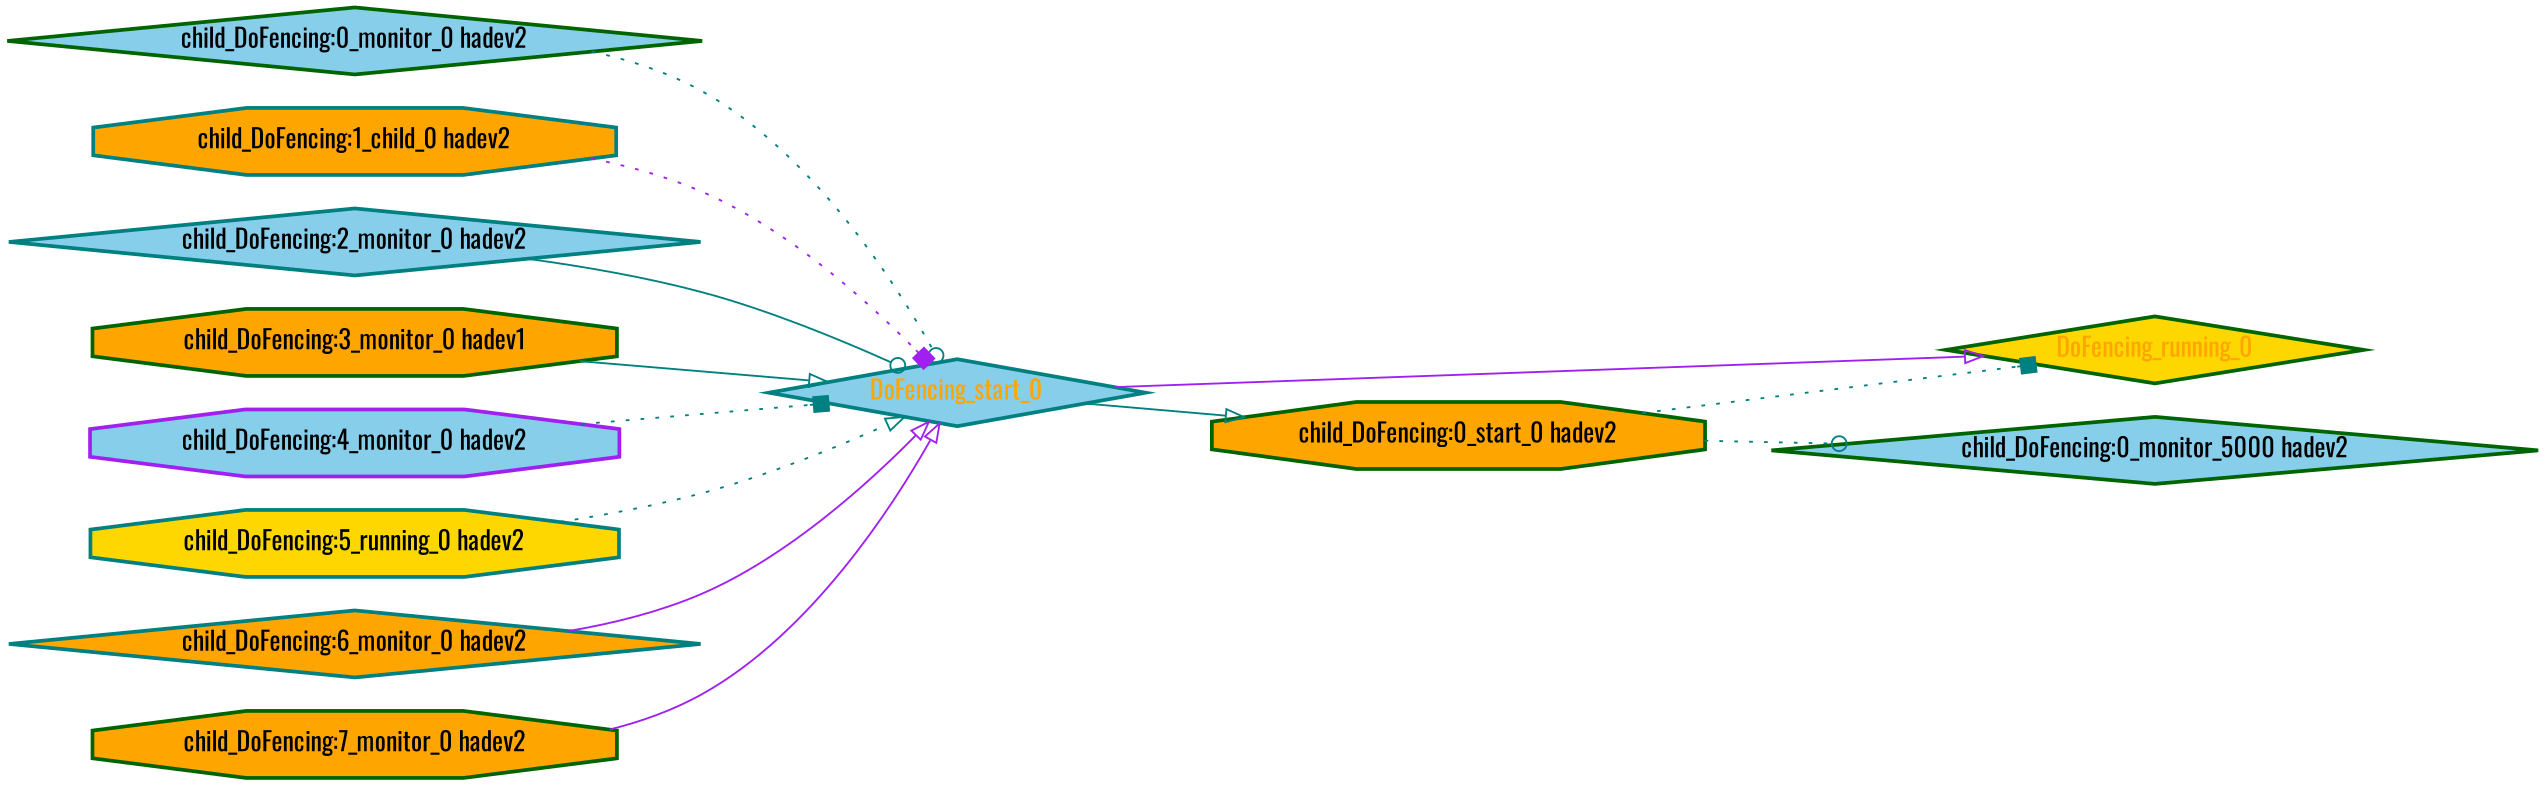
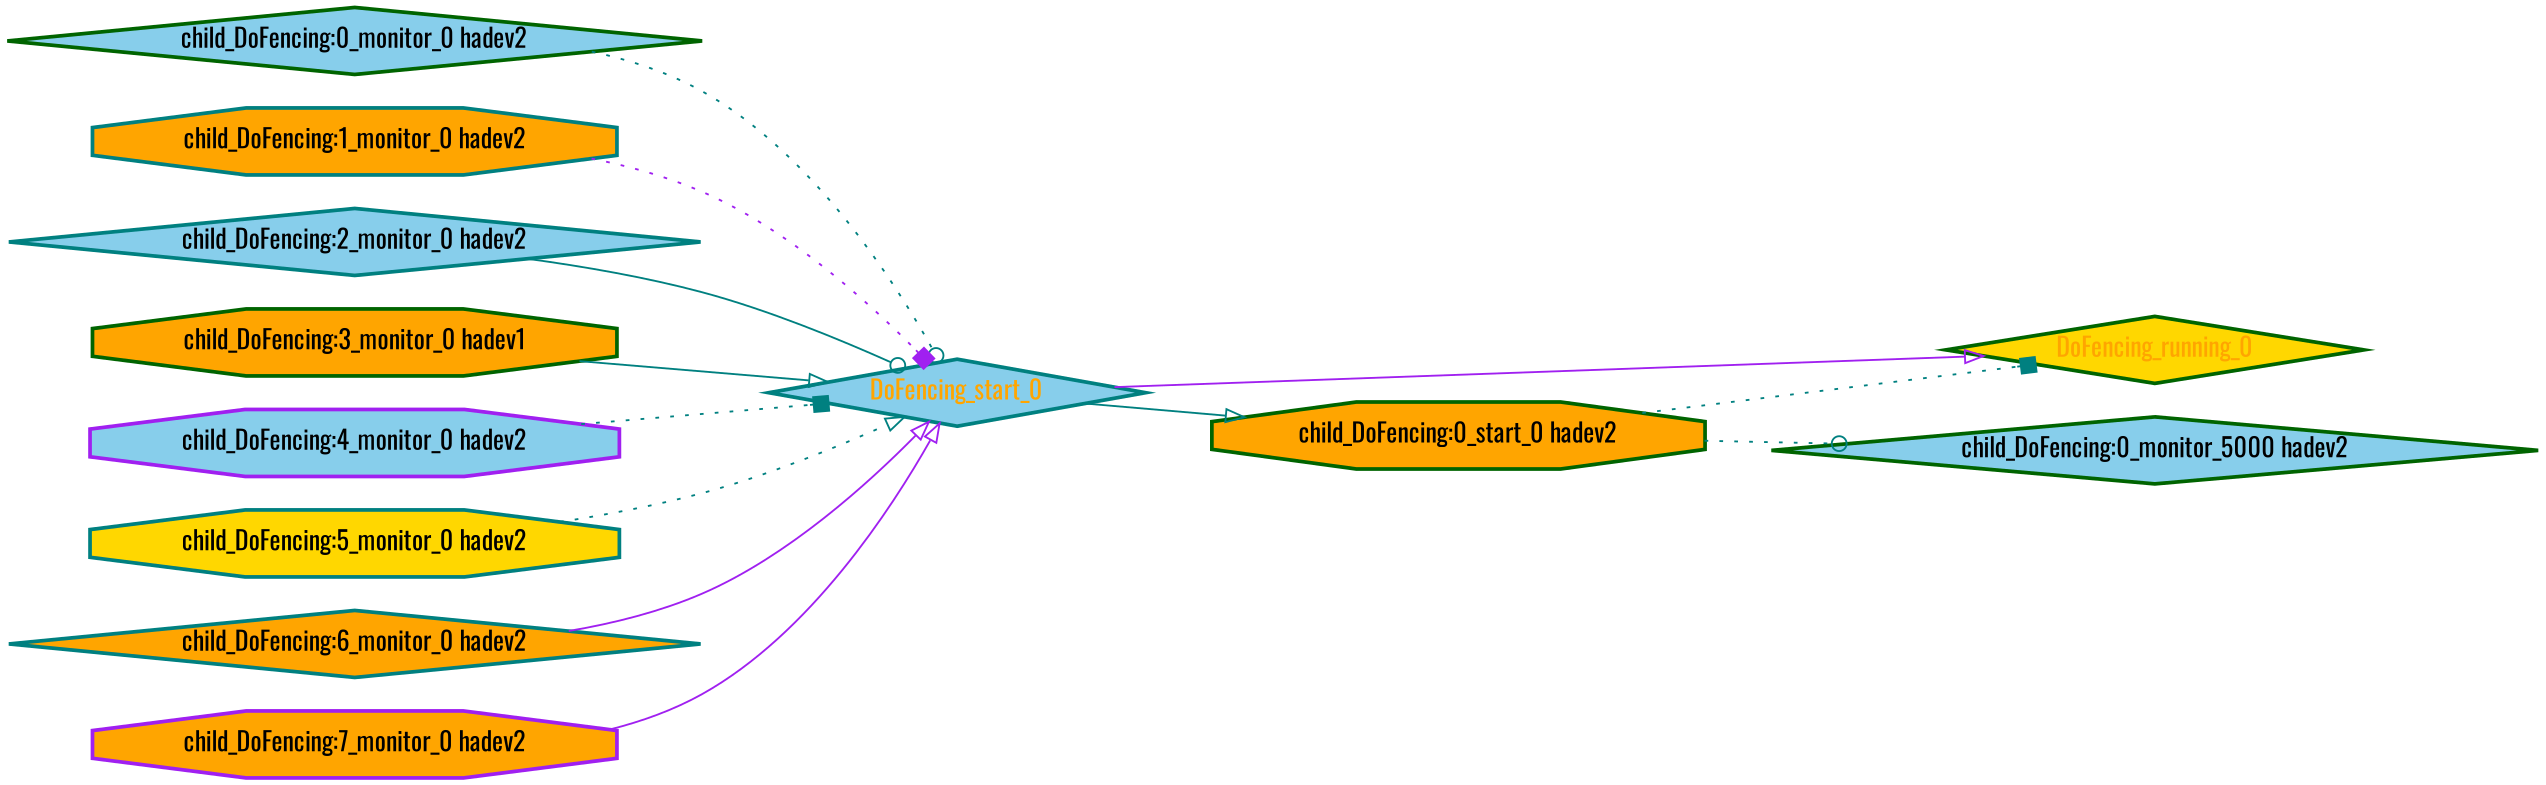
node "child_DoFencing:1_child_0 hadev2": label "child_DoFencing:1_child_0 hadev2" -> "child_DoFencing:1_monitor_0 hadev2"
node "child_DoFencing:5_running_0 hadev2": label "child_DoFencing:5_running_0 hadev2" -> "child_DoFencing:5_monitor_0 hadev2"
node "child_DoFencing:7_monitor_0 hadev2": color darkgreen -> purple
